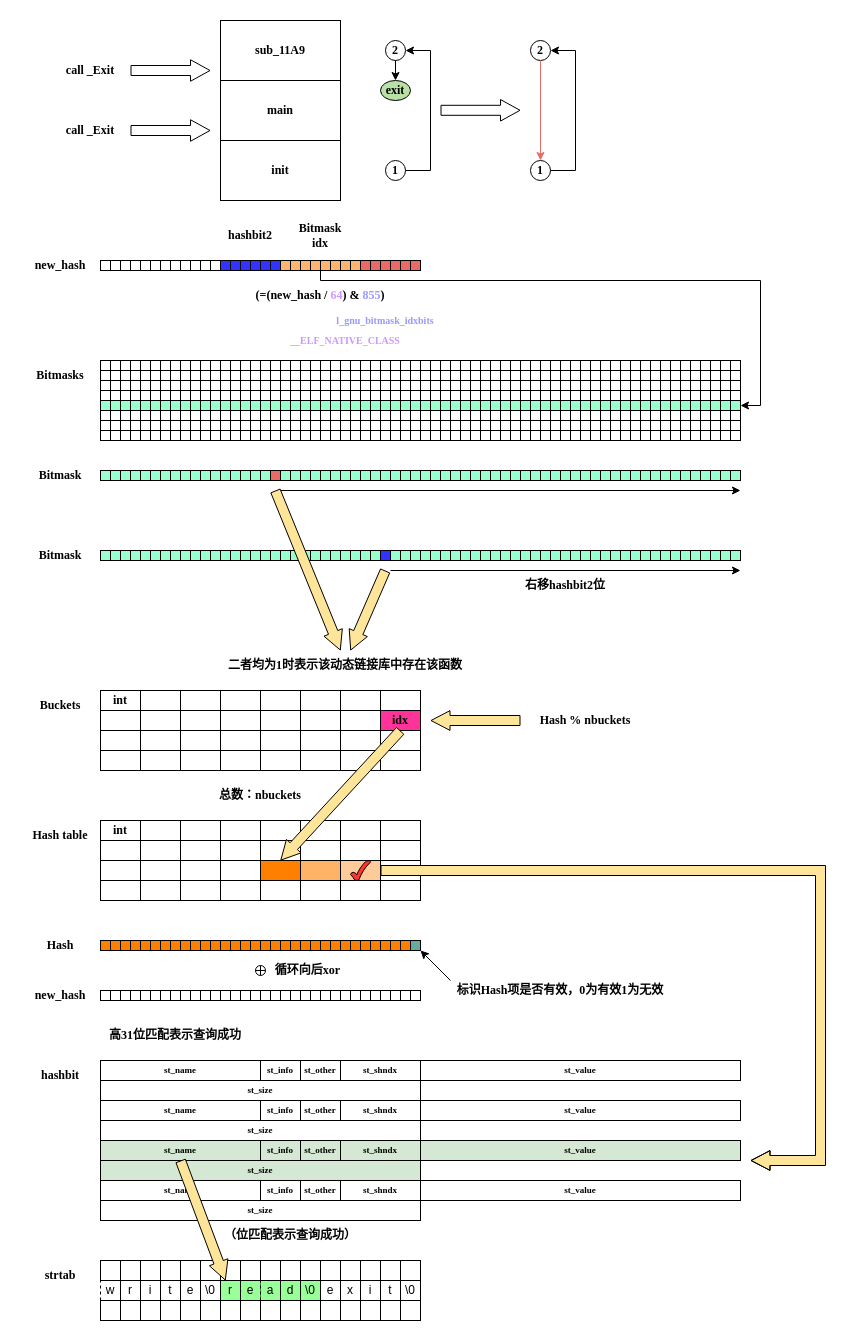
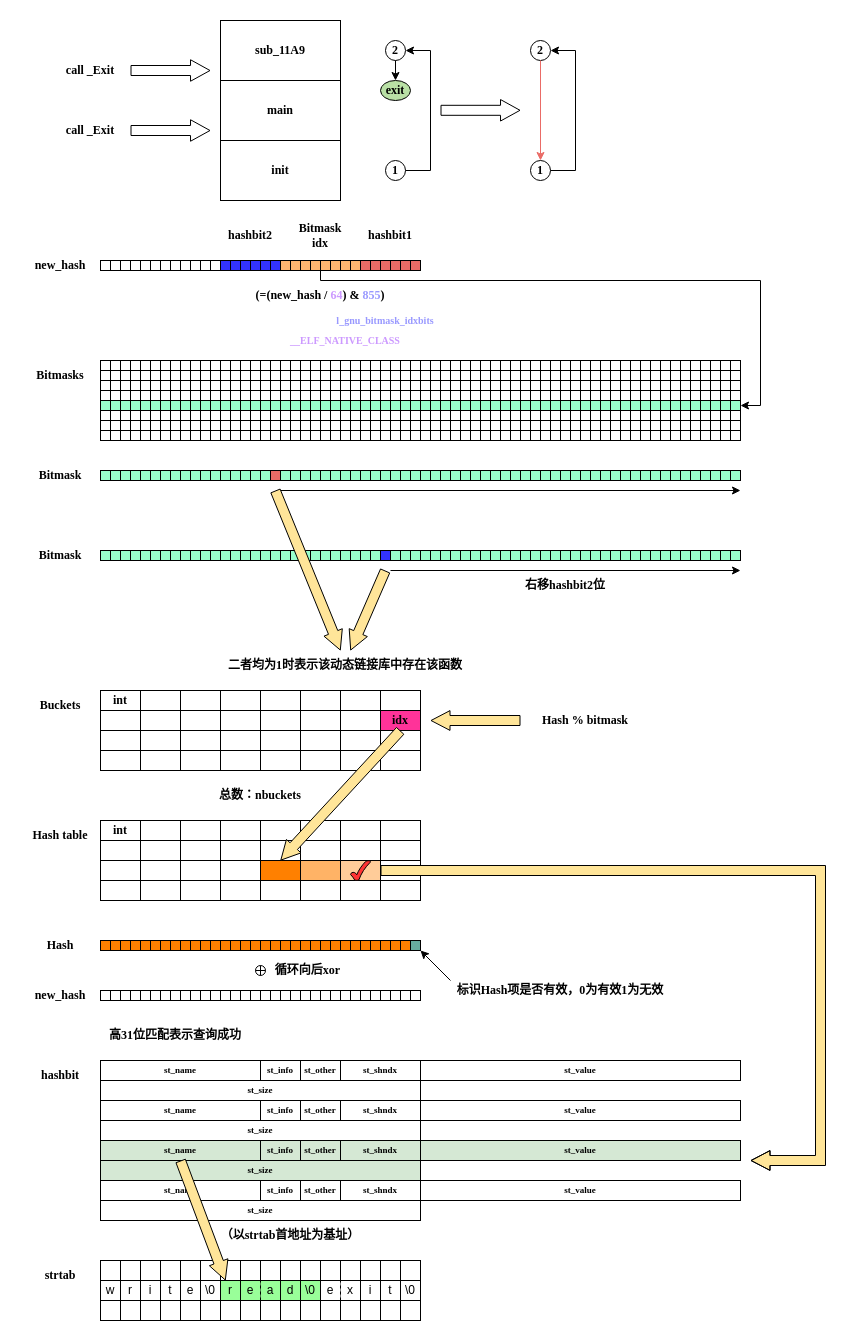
node "hashbit1": added
node "Hash % nbuckets": label "Hash % nbuckets" -> "Hash % bitmask"
node "（位匹配表示查询成功）": label "（位匹配表示查询成功）" -> "（以strtab首地址为基址）"
node "w": style dashed -> solid
node "x": style solid -> dashed
